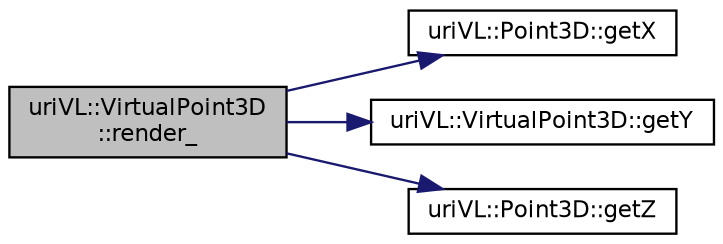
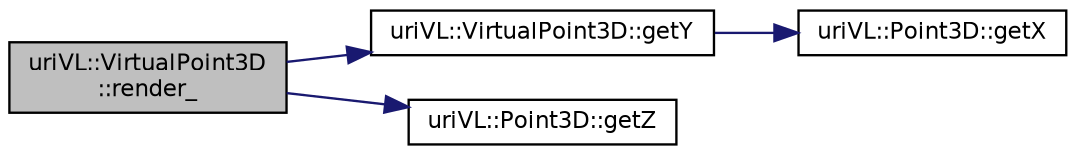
edge "uriVL::VirtualPoint3D ::render_" -> "uriVL::Point3D::getX": now "uriVL::VirtualPoint3D::getY" -> "uriVL::Point3D::getX"
